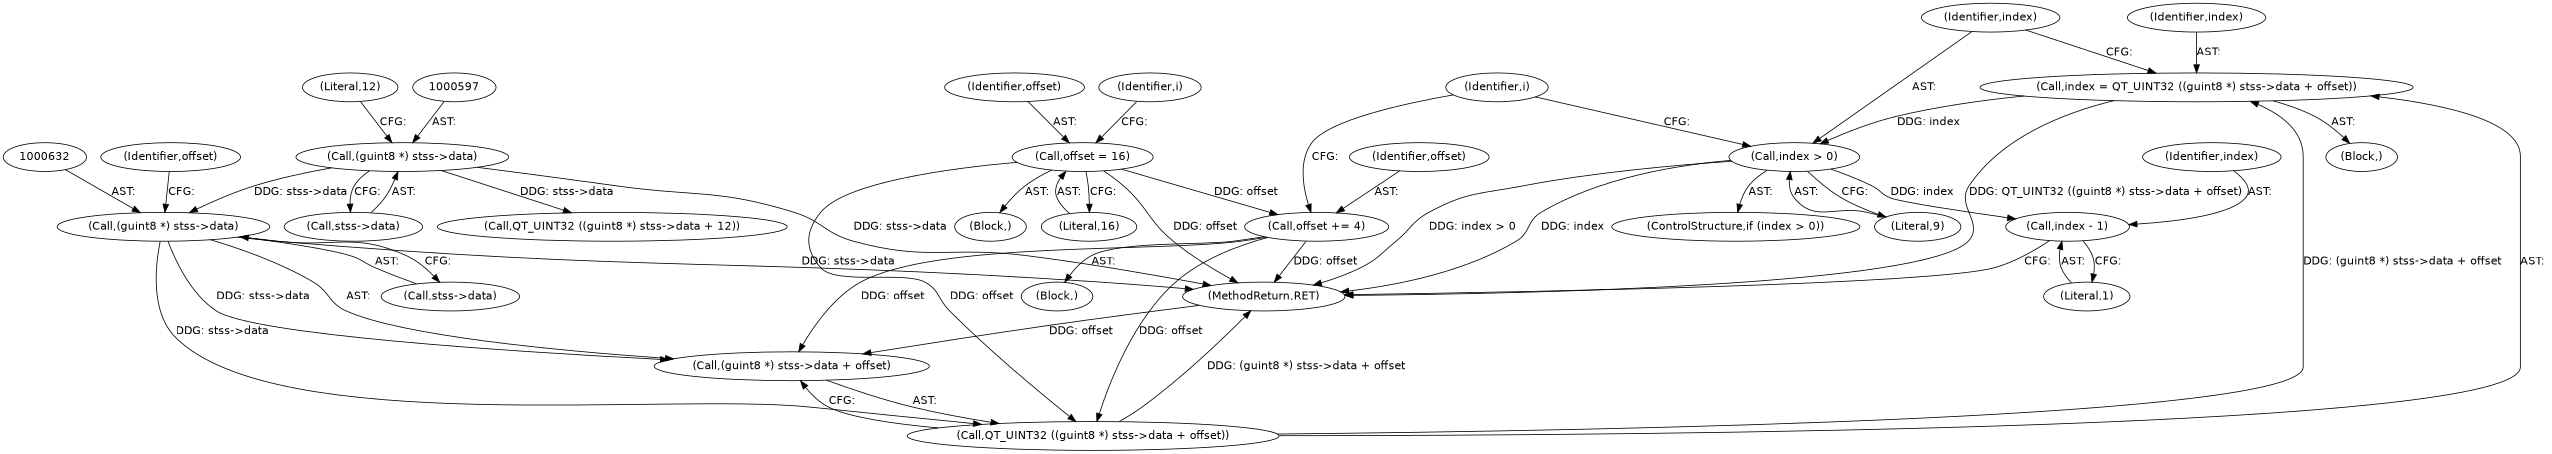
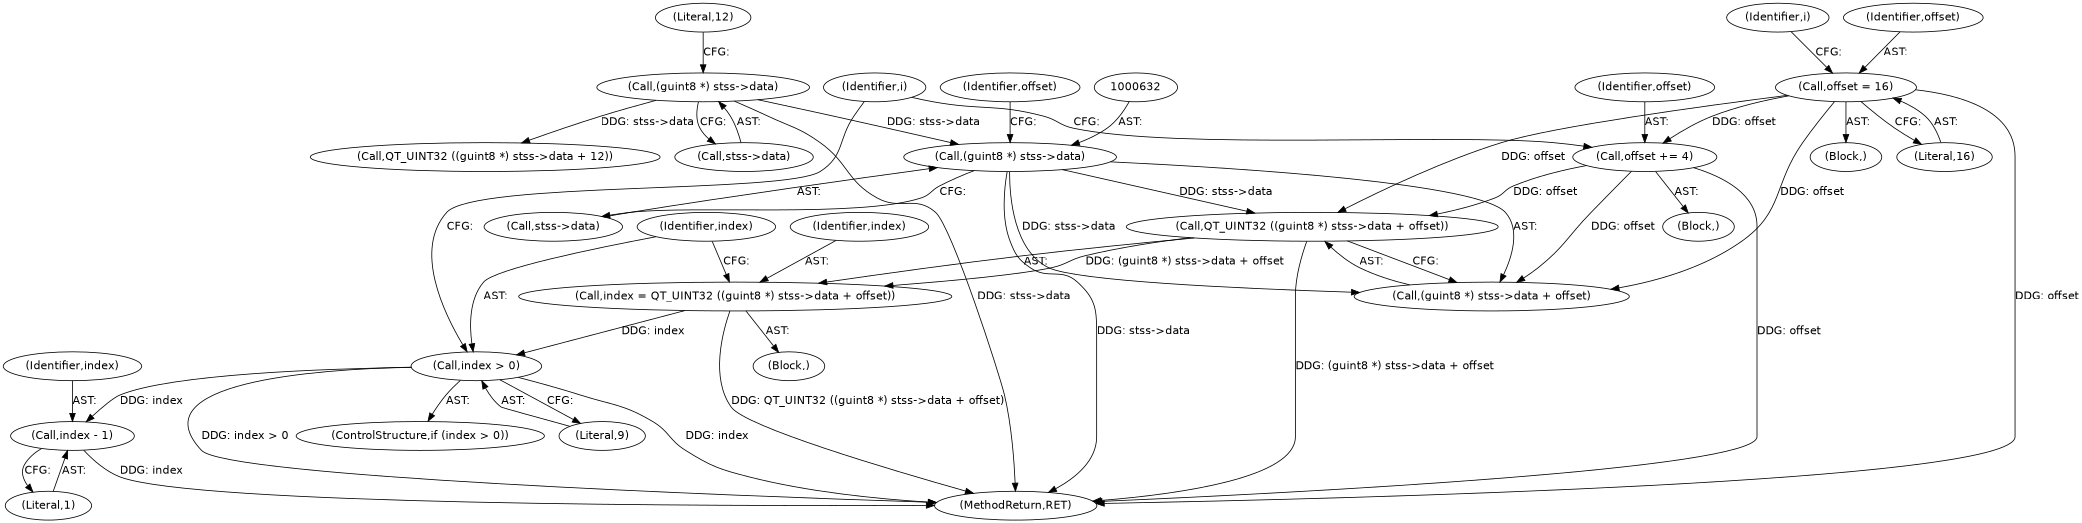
node "1000597": removed
edge "(Call,index - 1)" -> "(MethodReturn,RET)": label "CFG: " -> "DDG: index"
edge "(MethodReturn,RET)" -> "(Call,(guint8 *) stss->data + offset)": now "(Call,offset = 16)" -> "(Call,(guint8 *) stss->data + offset)"
